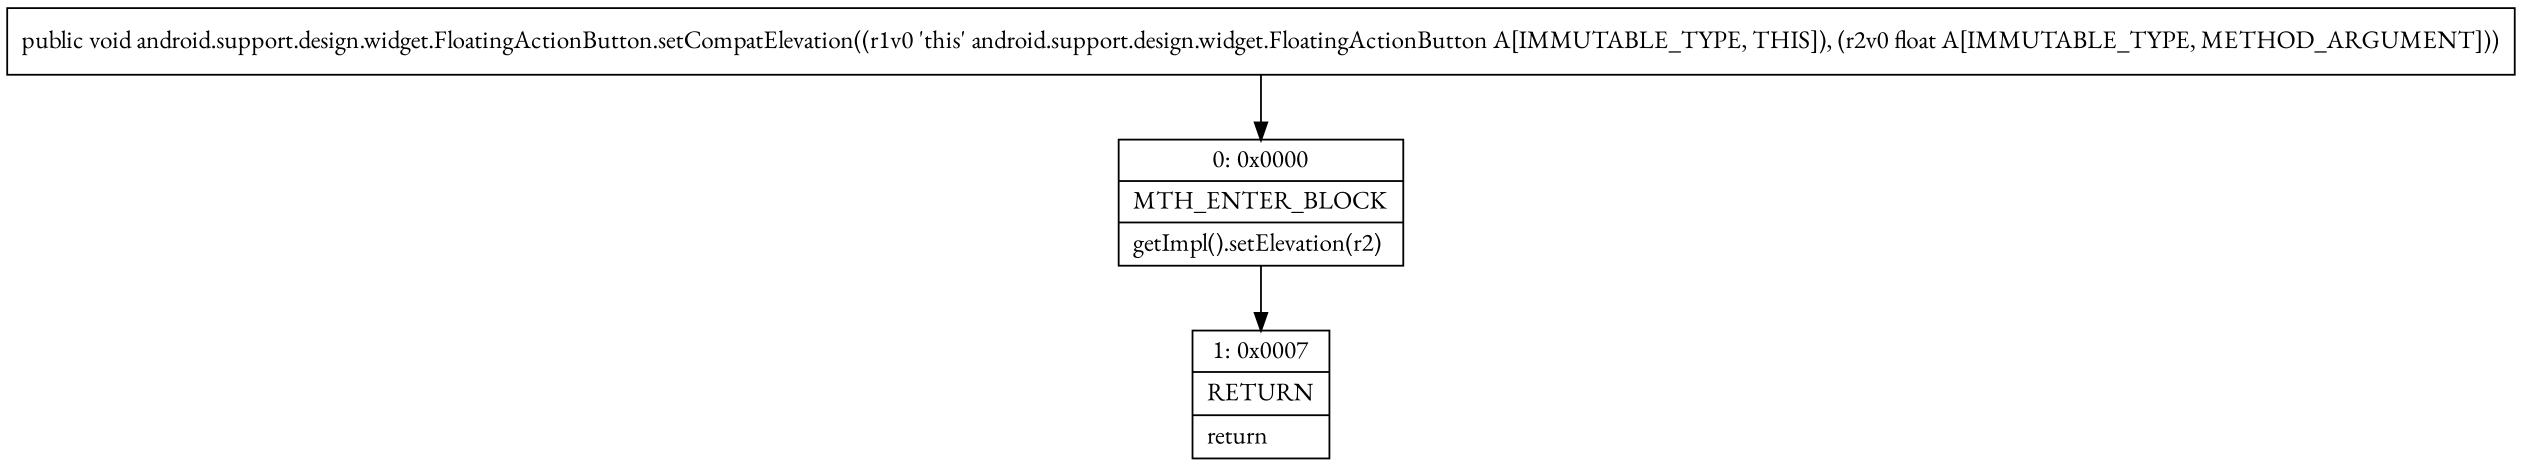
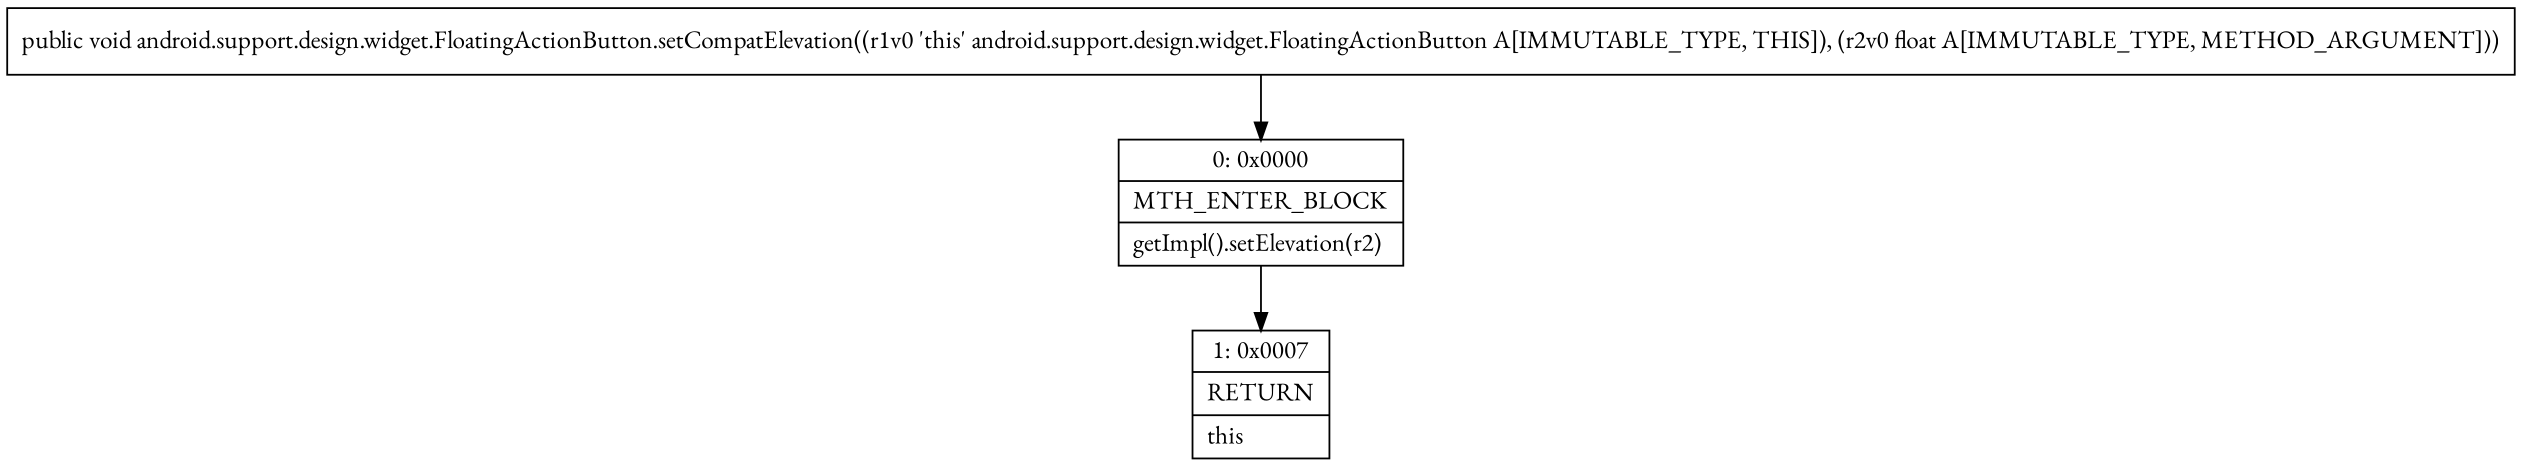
node "1: 0x0007": text "return" -> "this"
